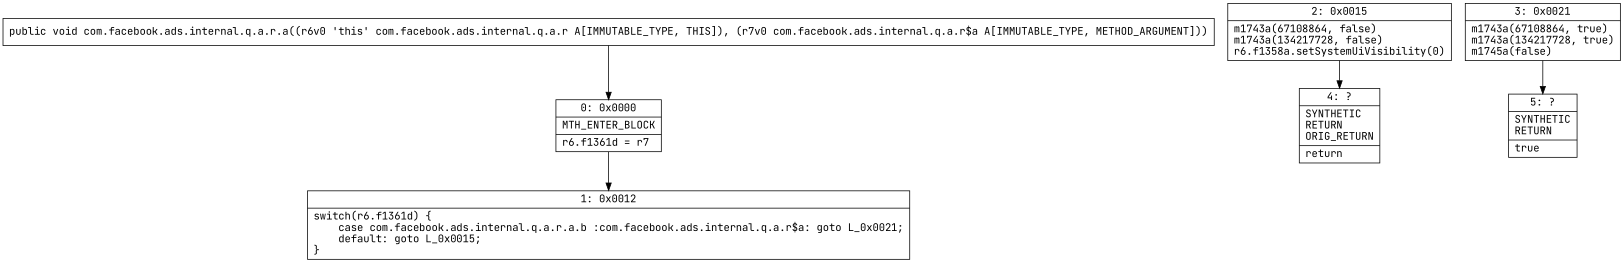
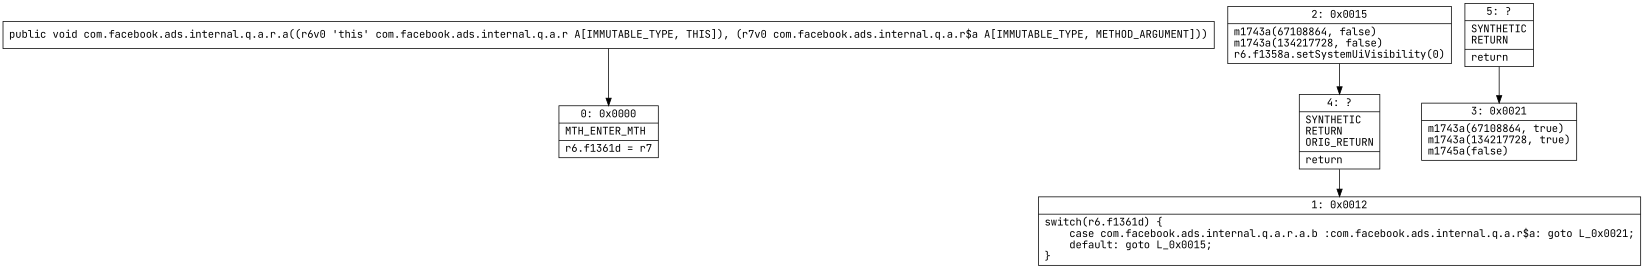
edge "3: 0x0021" -> "5: ?": reversed
node "0: 0x0000": text "MTH_ENTER_BLOCK" -> "MTH_ENTER_MTH"
node "5: ?": text "true" -> "return"
edge "0: 0x0000" -> "1: 0x0012": now "4: ?" -> "1: 0x0012"
